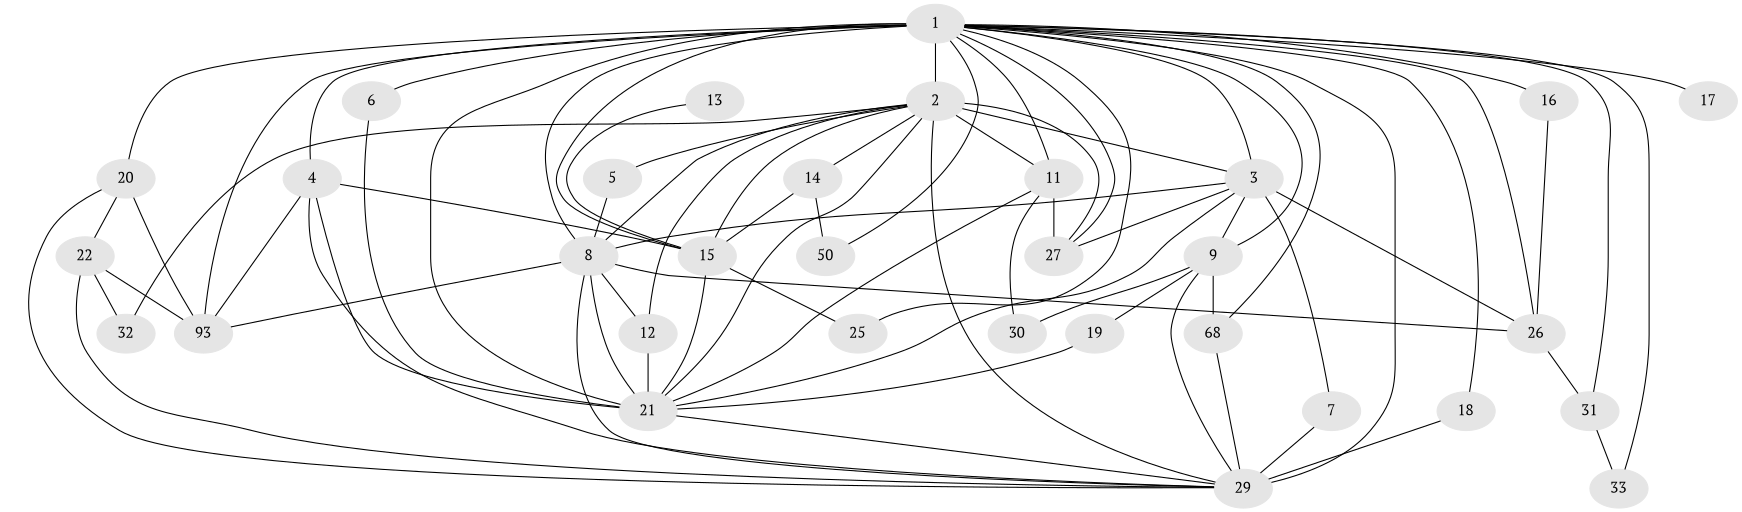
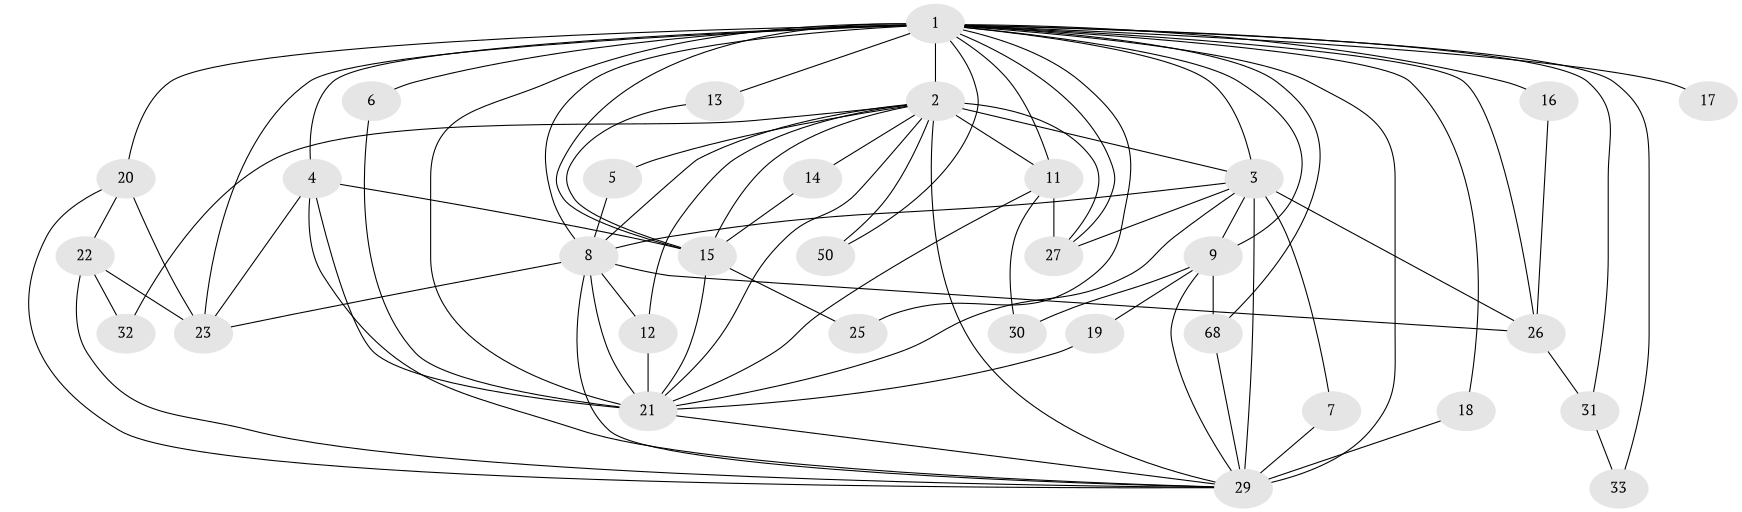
edge "1" -- "13": added
edge "14" -- "50": now "2" -- "50"
node "93": label "93" -> "23"
edge "3" -- "29": added
